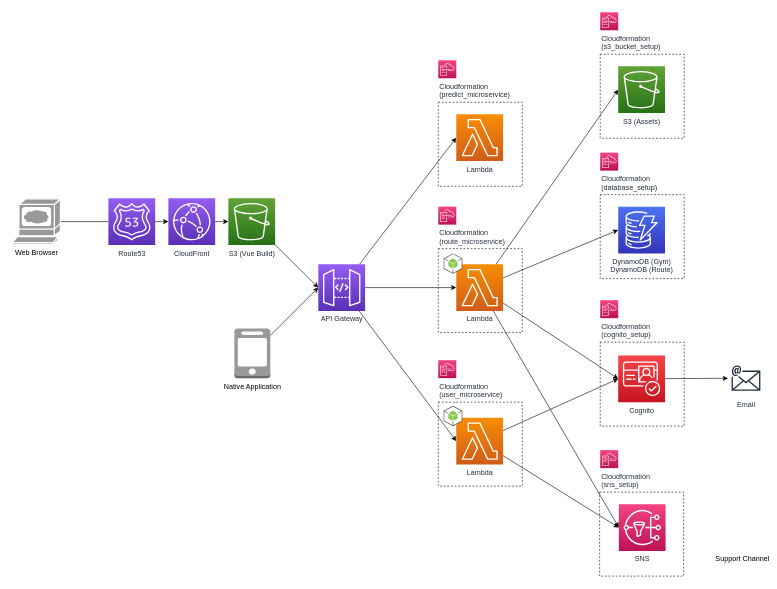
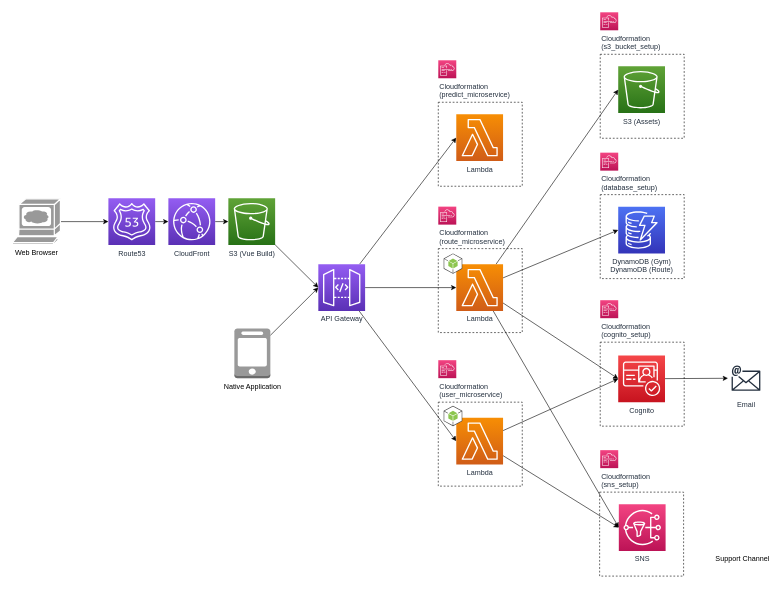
edge "Web Browser" -- "Route53": arrowhead none -> classic
